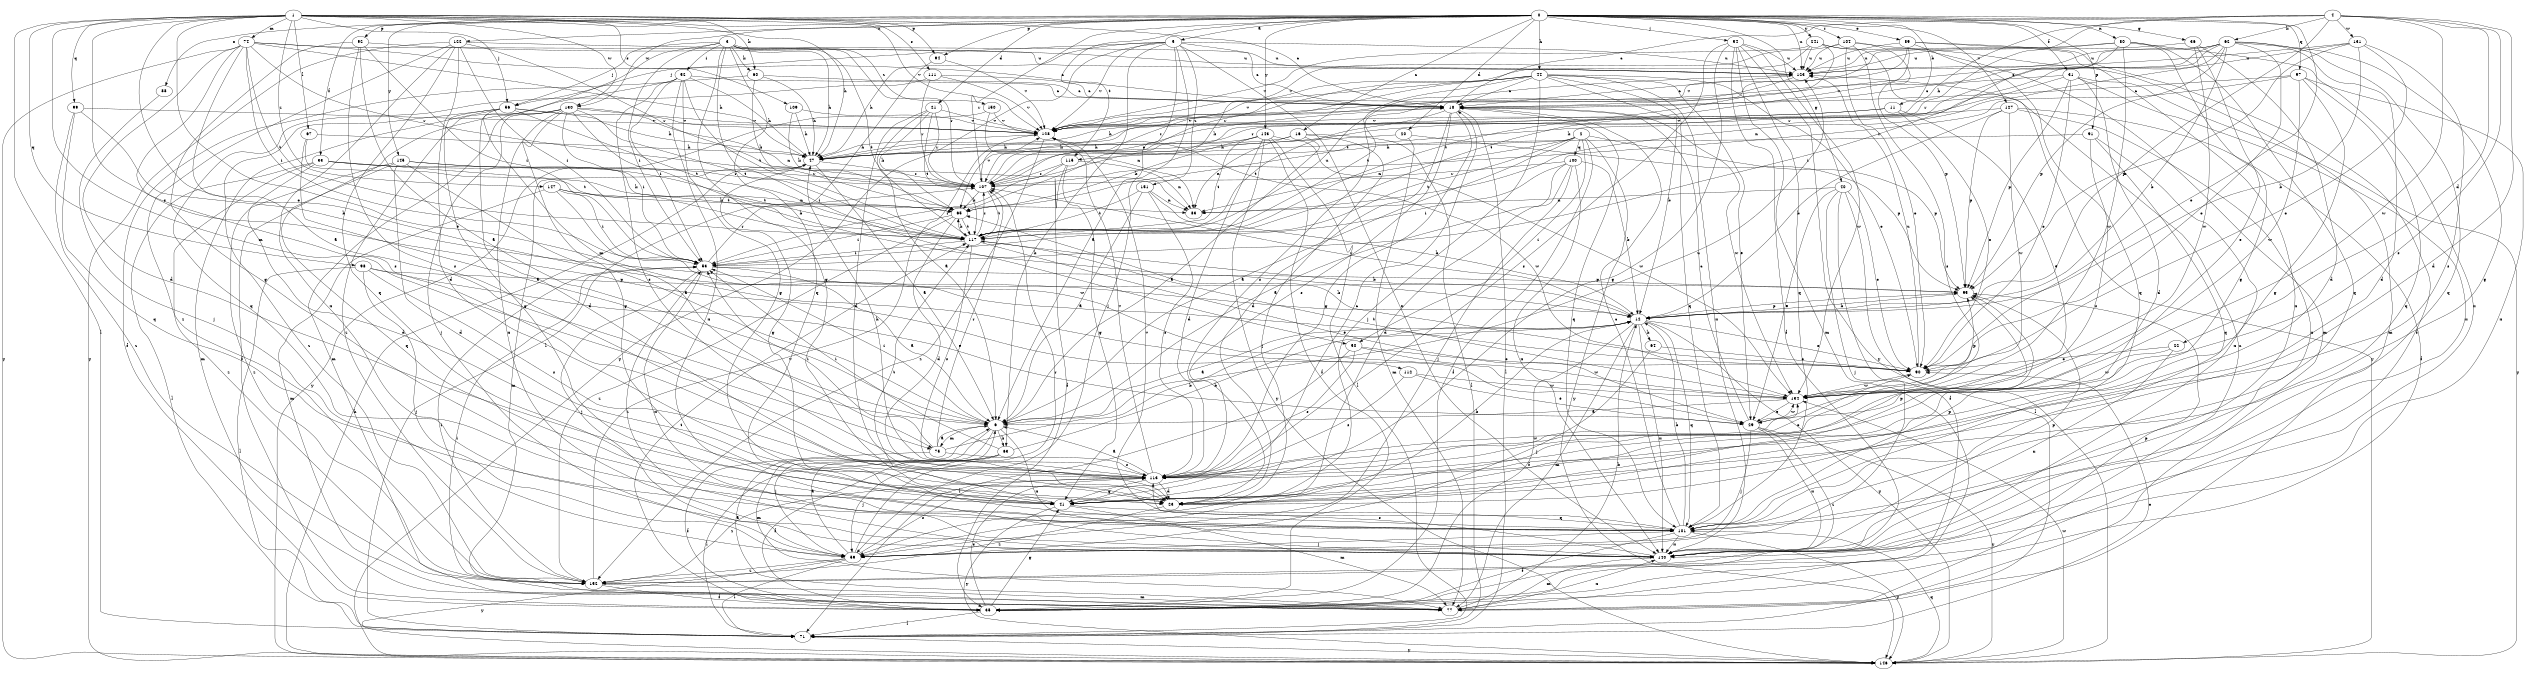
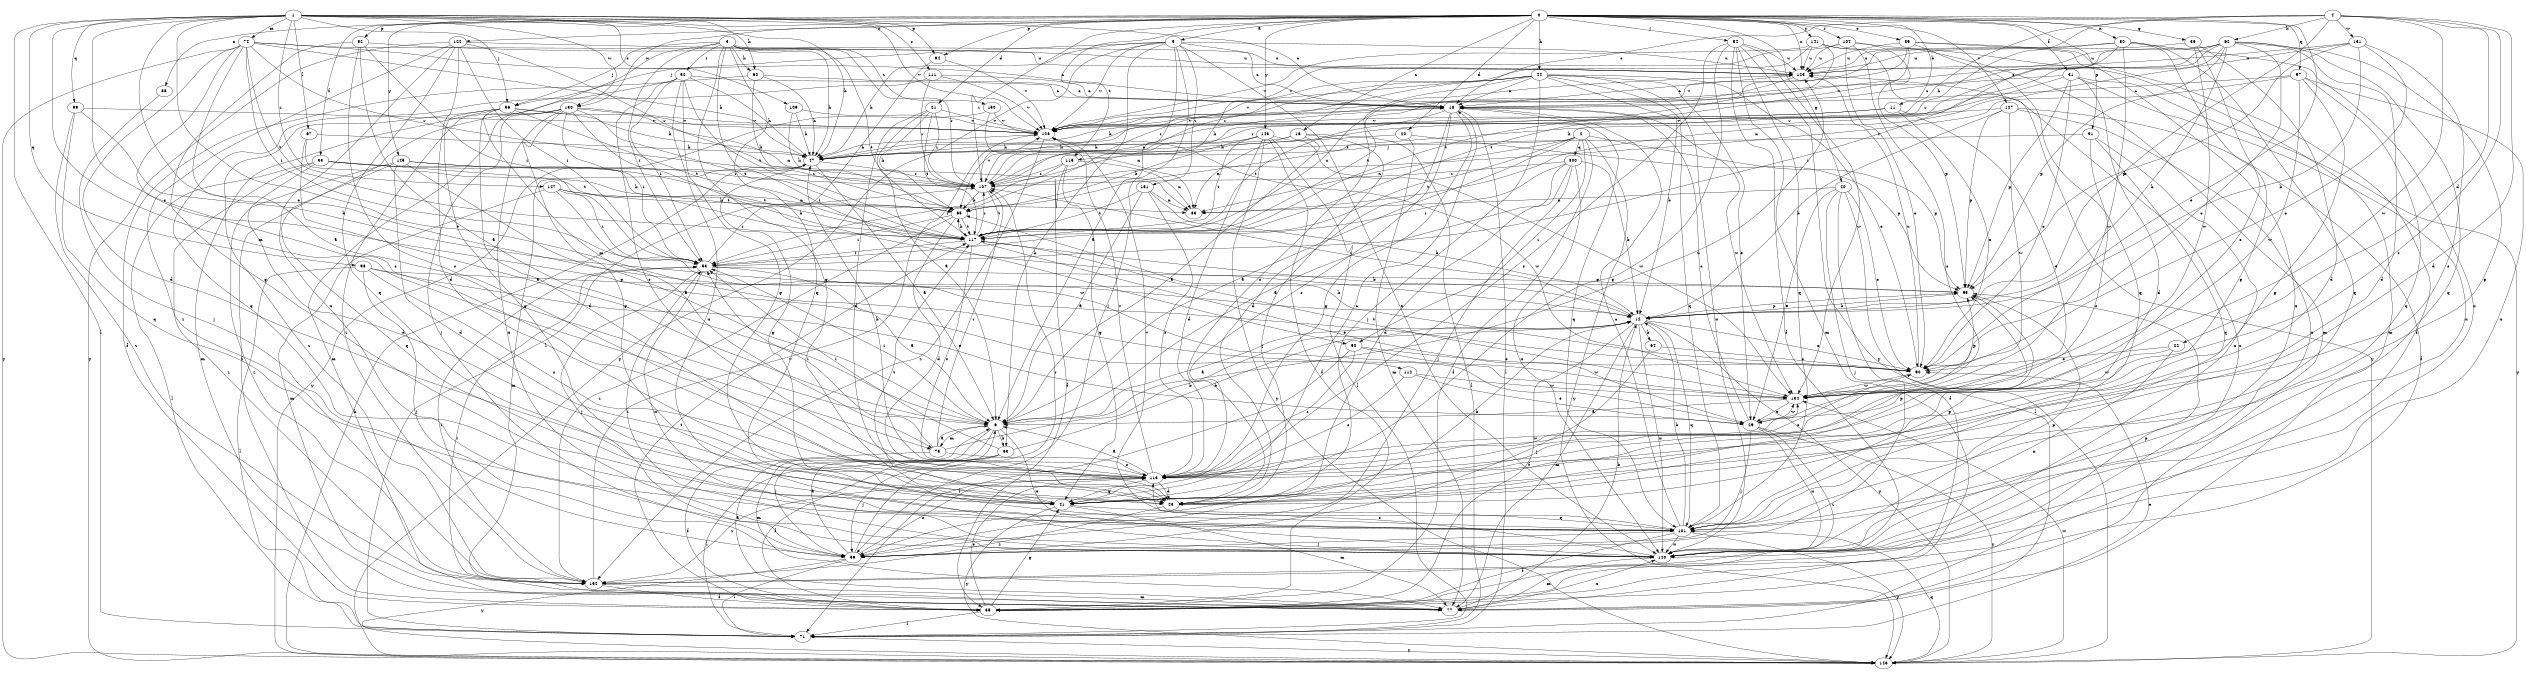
node "241": label "241" -> "141"
edge "91" -> "47": label "h" -> "j"
node "100": label "100" -> "800"
edge "59" -> "152": removed, label "z"
